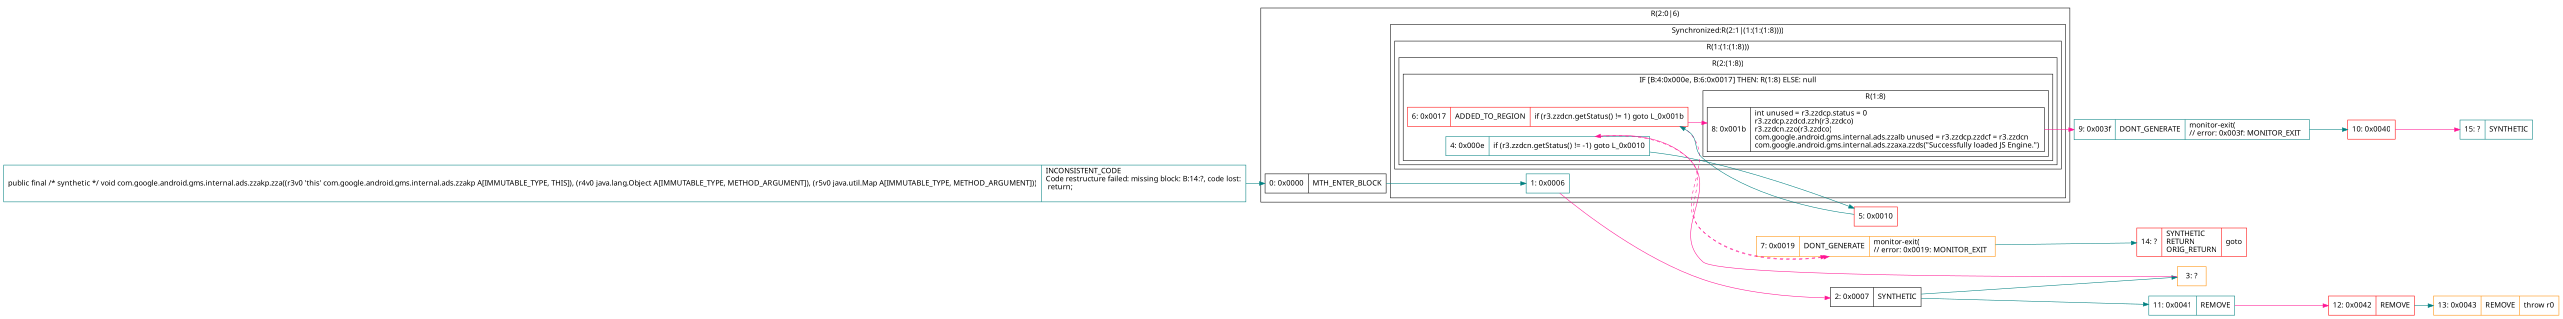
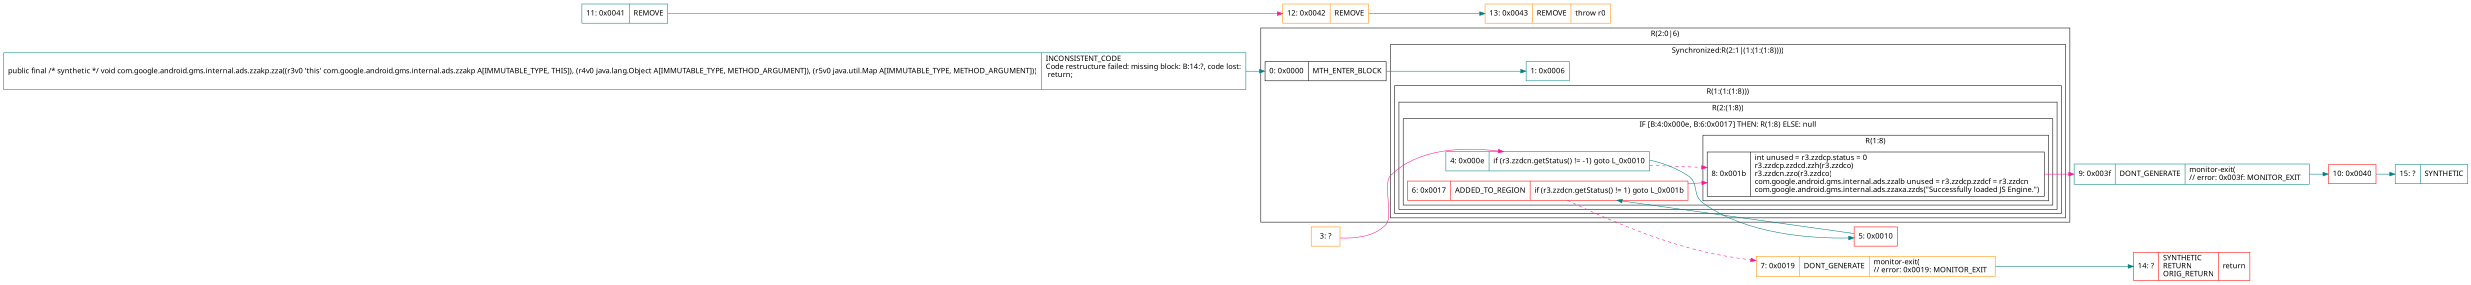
edge "10: 0x0040" -> "15: ?": color deeppink -> teal
edge "4: 0x000e" -> "7: 0x0019": now "4: 0x000e" -> "8: 0x001b"
node "14: ?": text "goto" -> "return"
node "2: 0x0007": removed
node "12: 0x0042": color red -> darkorange
